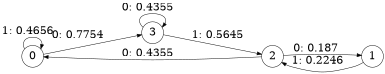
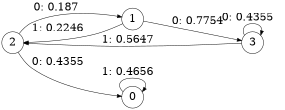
edge "3" -> "2": label "1: 0.5645   " -> "1: 0.5647   "
edge "0" -> "3": now "1" -> "3"
